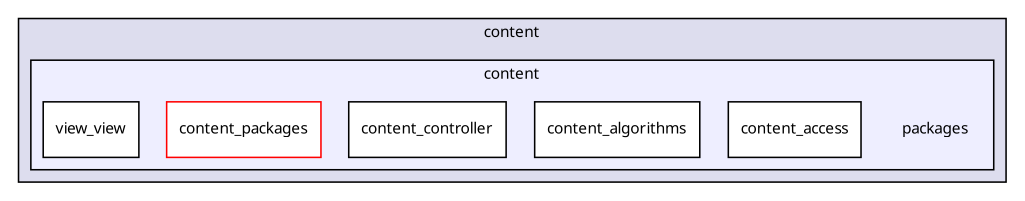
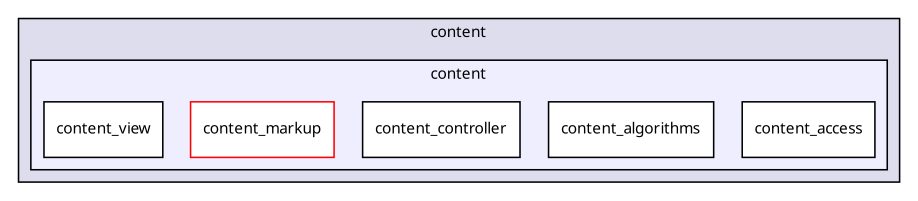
node "view_view": label "view_view" -> "content_view"
node "content_packages": label "content_packages" -> "content_markup"
node "packages": removed
